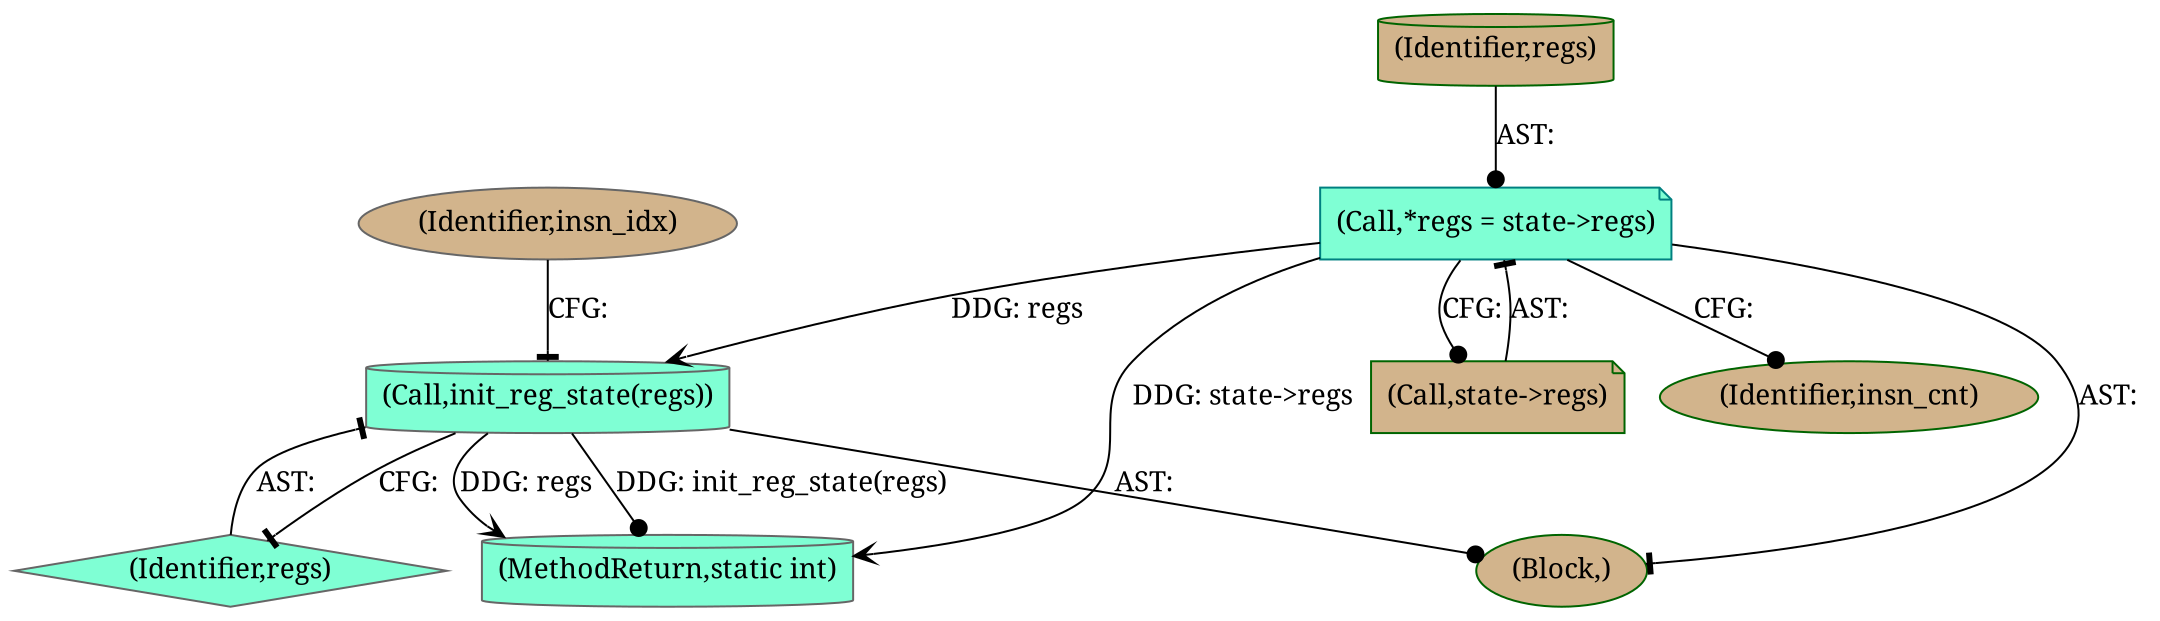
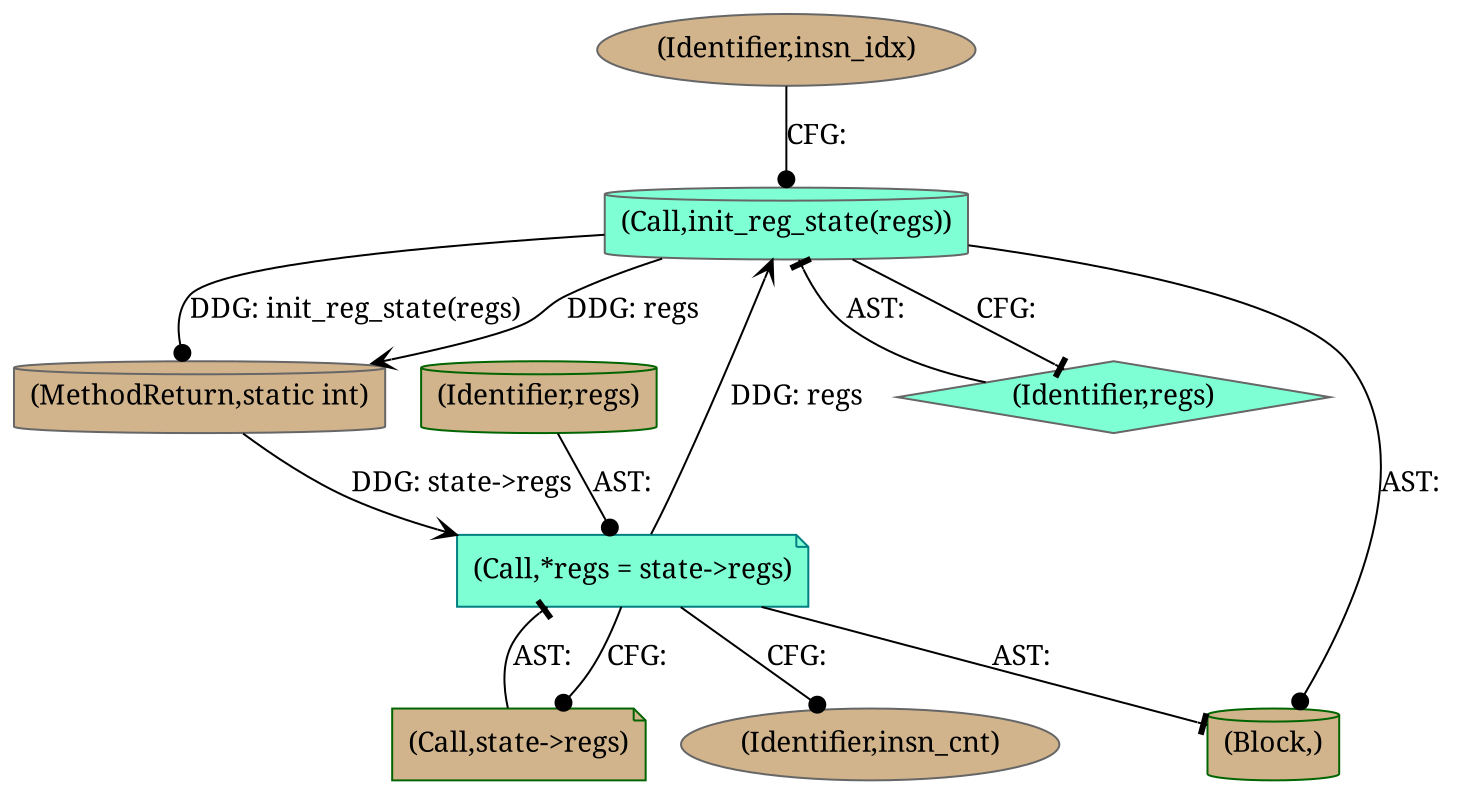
edge "(Identifier,insn_idx)" -> "(Call,init_reg_state(regs))": arrowhead tee -> dot
node "(Identifier,insn_cnt)": color darkgreen -> gray40
edge "(Call,*regs = state->regs)" -> "(MethodReturn,static int)": reversed
node "(MethodReturn,static int)": fillcolor aquamarine -> tan
node "(Block,)": shape ellipse -> cylinder
